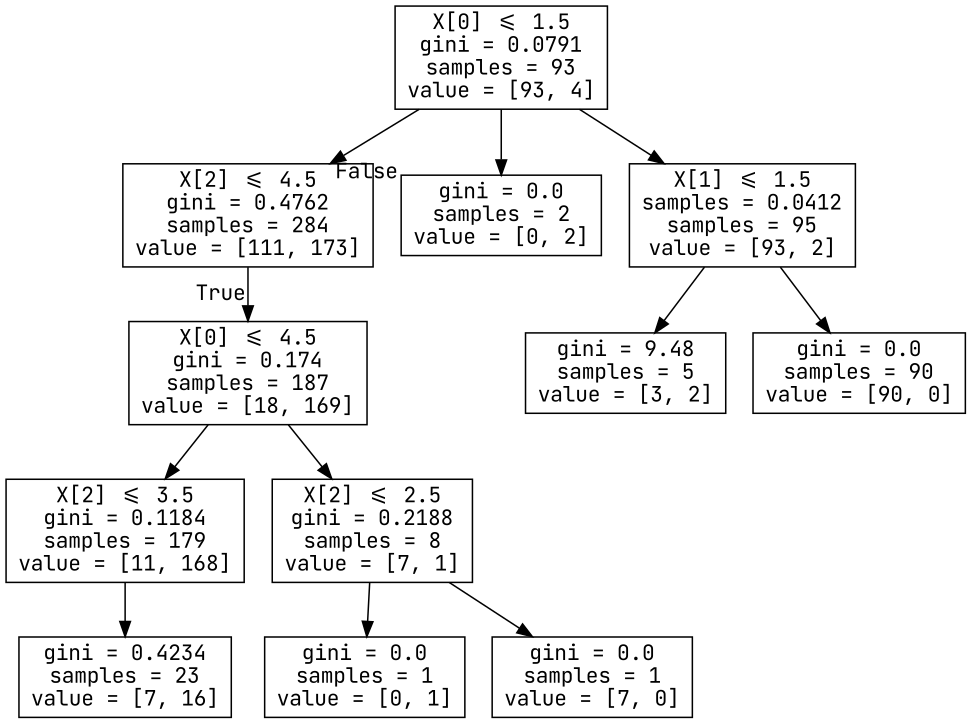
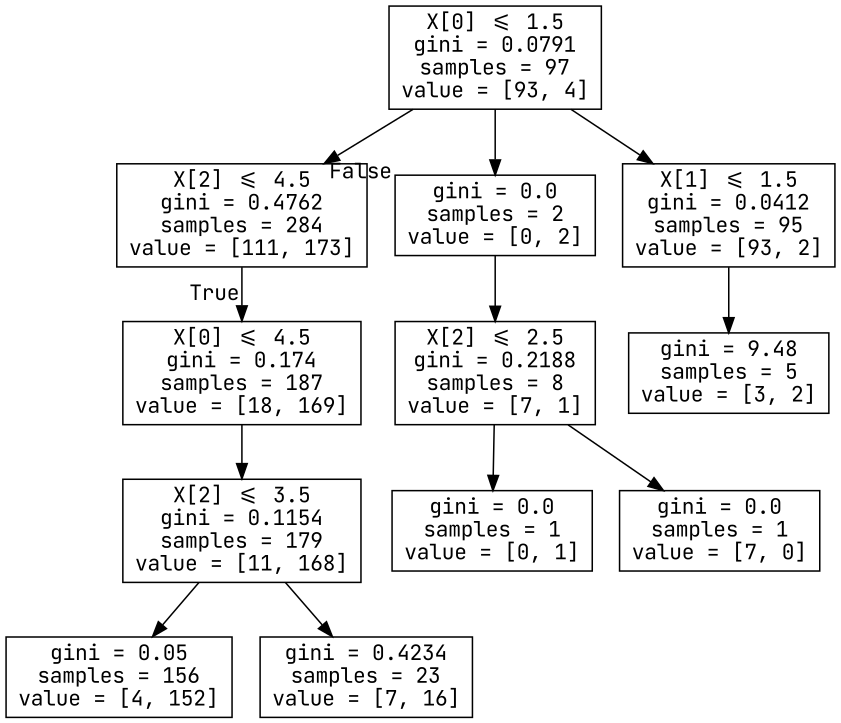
node "X[0] <= 1.5 gini = 0.0791 samples = 93 value = [93, 4]": label "X[0] <= 1.5 gini = 0.0791 samples = 93 value = [93, 4]" -> "X[0] <= 1.5 gini = 0.0791 samples = 97 value = [93, 4]"
node "X[1] <= 1.5 samples = 0.0412 samples = 95 value = [93, 2]": label "X[1] <= 1.5 samples = 0.0412 samples = 95 value = [93, 2]" -> "X[1] <= 1.5 gini = 0.0412 samples = 95 value = [93, 2]"
node "gini = 0.0 samples = 90 value = [90, 0]": removed
edge "X[0] <= 4.5 gini = 0.174 samples = 187 value = [18, 169]" -> "X[2] <= 2.5 gini = 0.2188 samples = 8 value = [7, 1]": now "gini = 0.0 samples = 2 value = [0, 2]" -> "X[2] <= 2.5 gini = 0.2188 samples = 8 value = [7, 1]"
node "X[2] <= 3.5 gini = 0.1184 samples = 179 value = [11, 168]": label "X[2] <= 3.5 gini = 0.1184 samples = 179 value = [11, 168]" -> "X[2] <= 3.5 gini = 0.1154 samples = 179 value = [11, 168]"
node "gini = 0.05 samples = 156 value = [4, 152]": added
